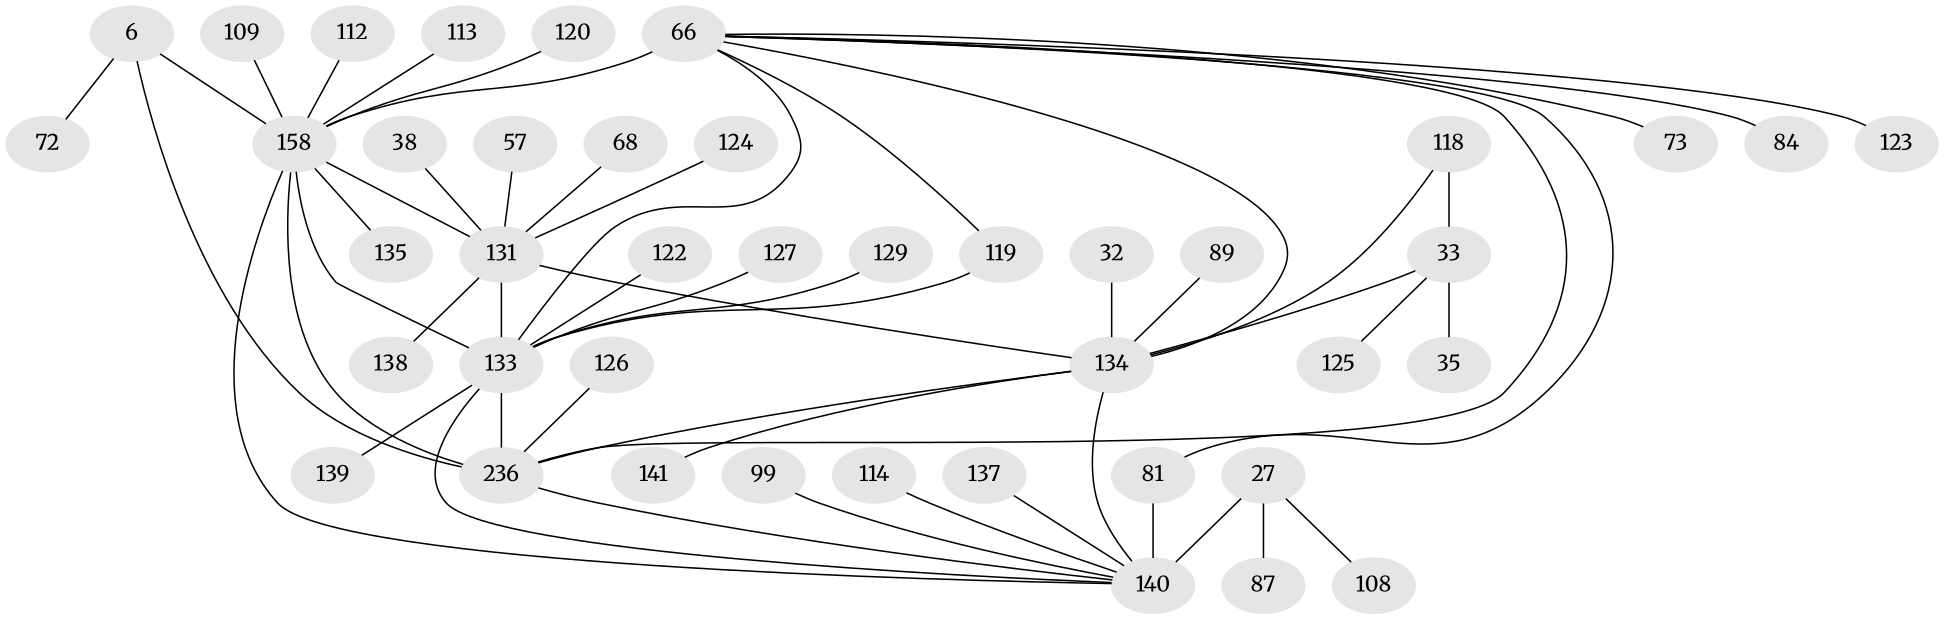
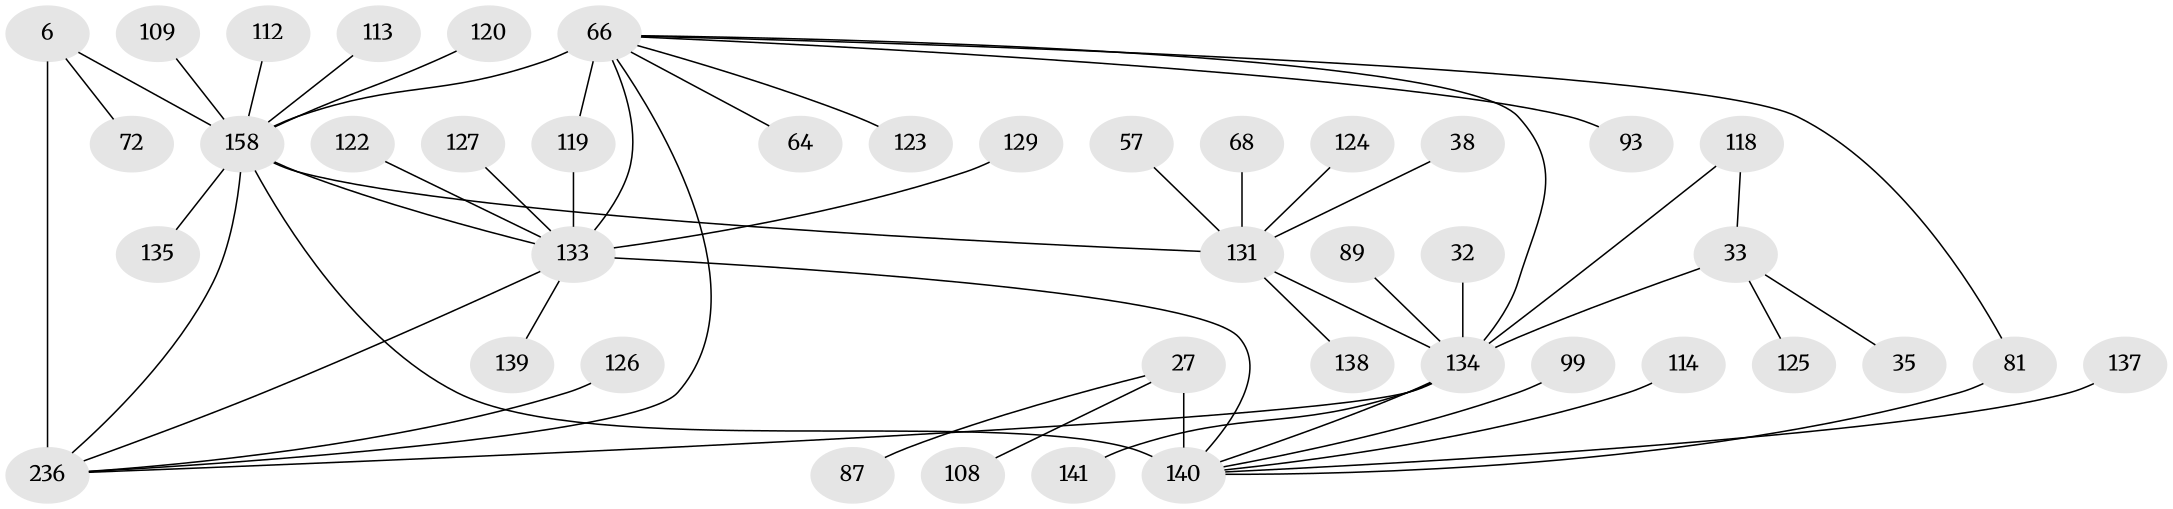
node "73": label "73" -> "93"
node "84": label "84" -> "64"
edge "131" -- "133": removed
edge "236" -- "140": removed
